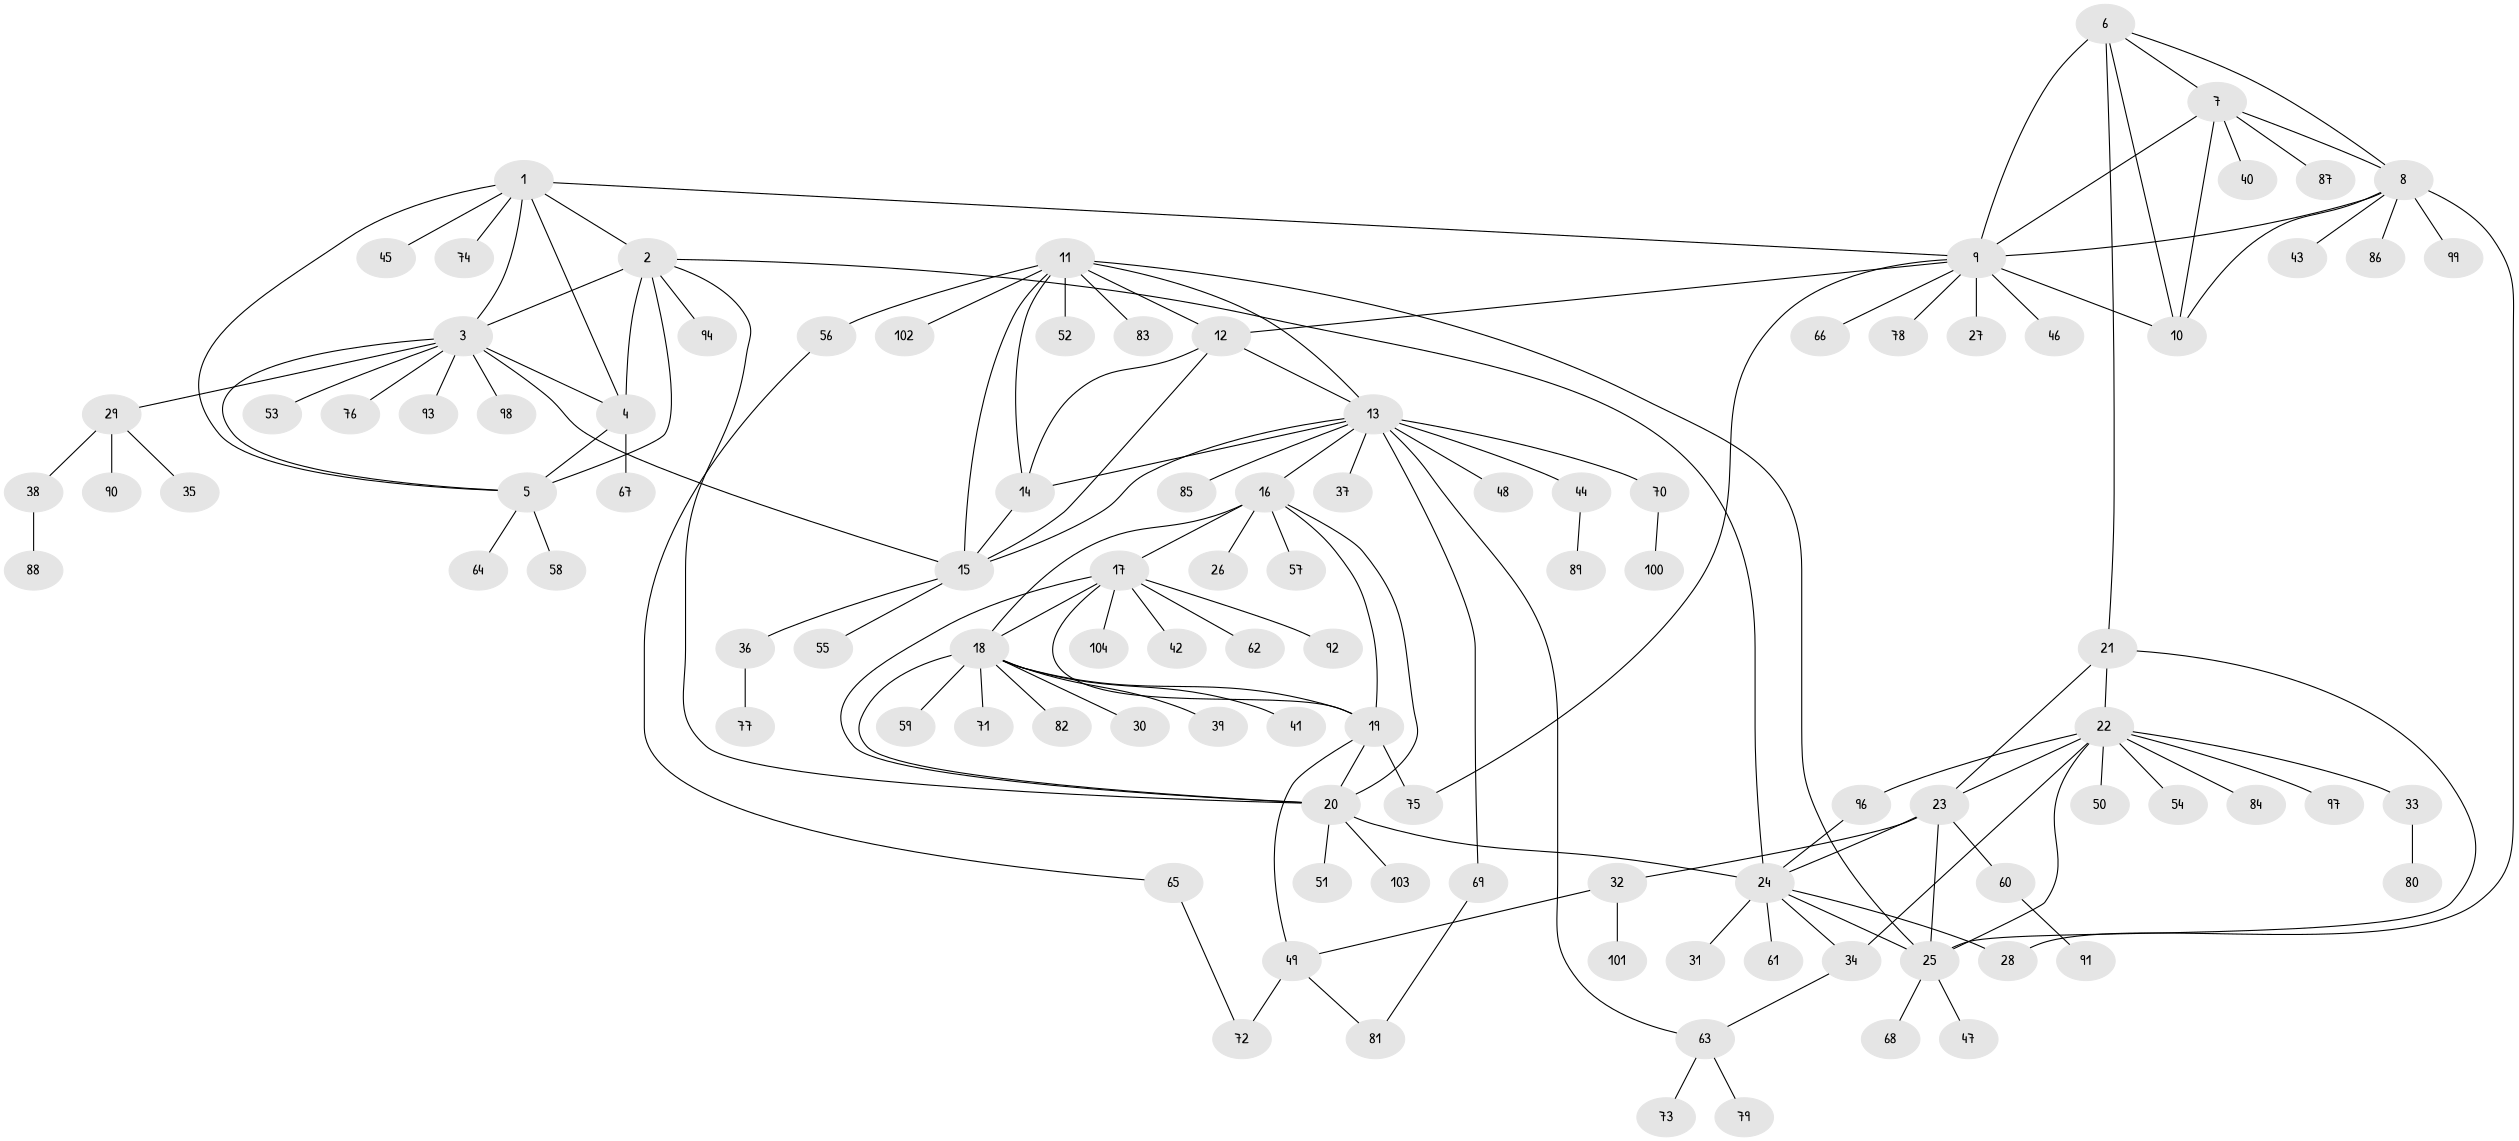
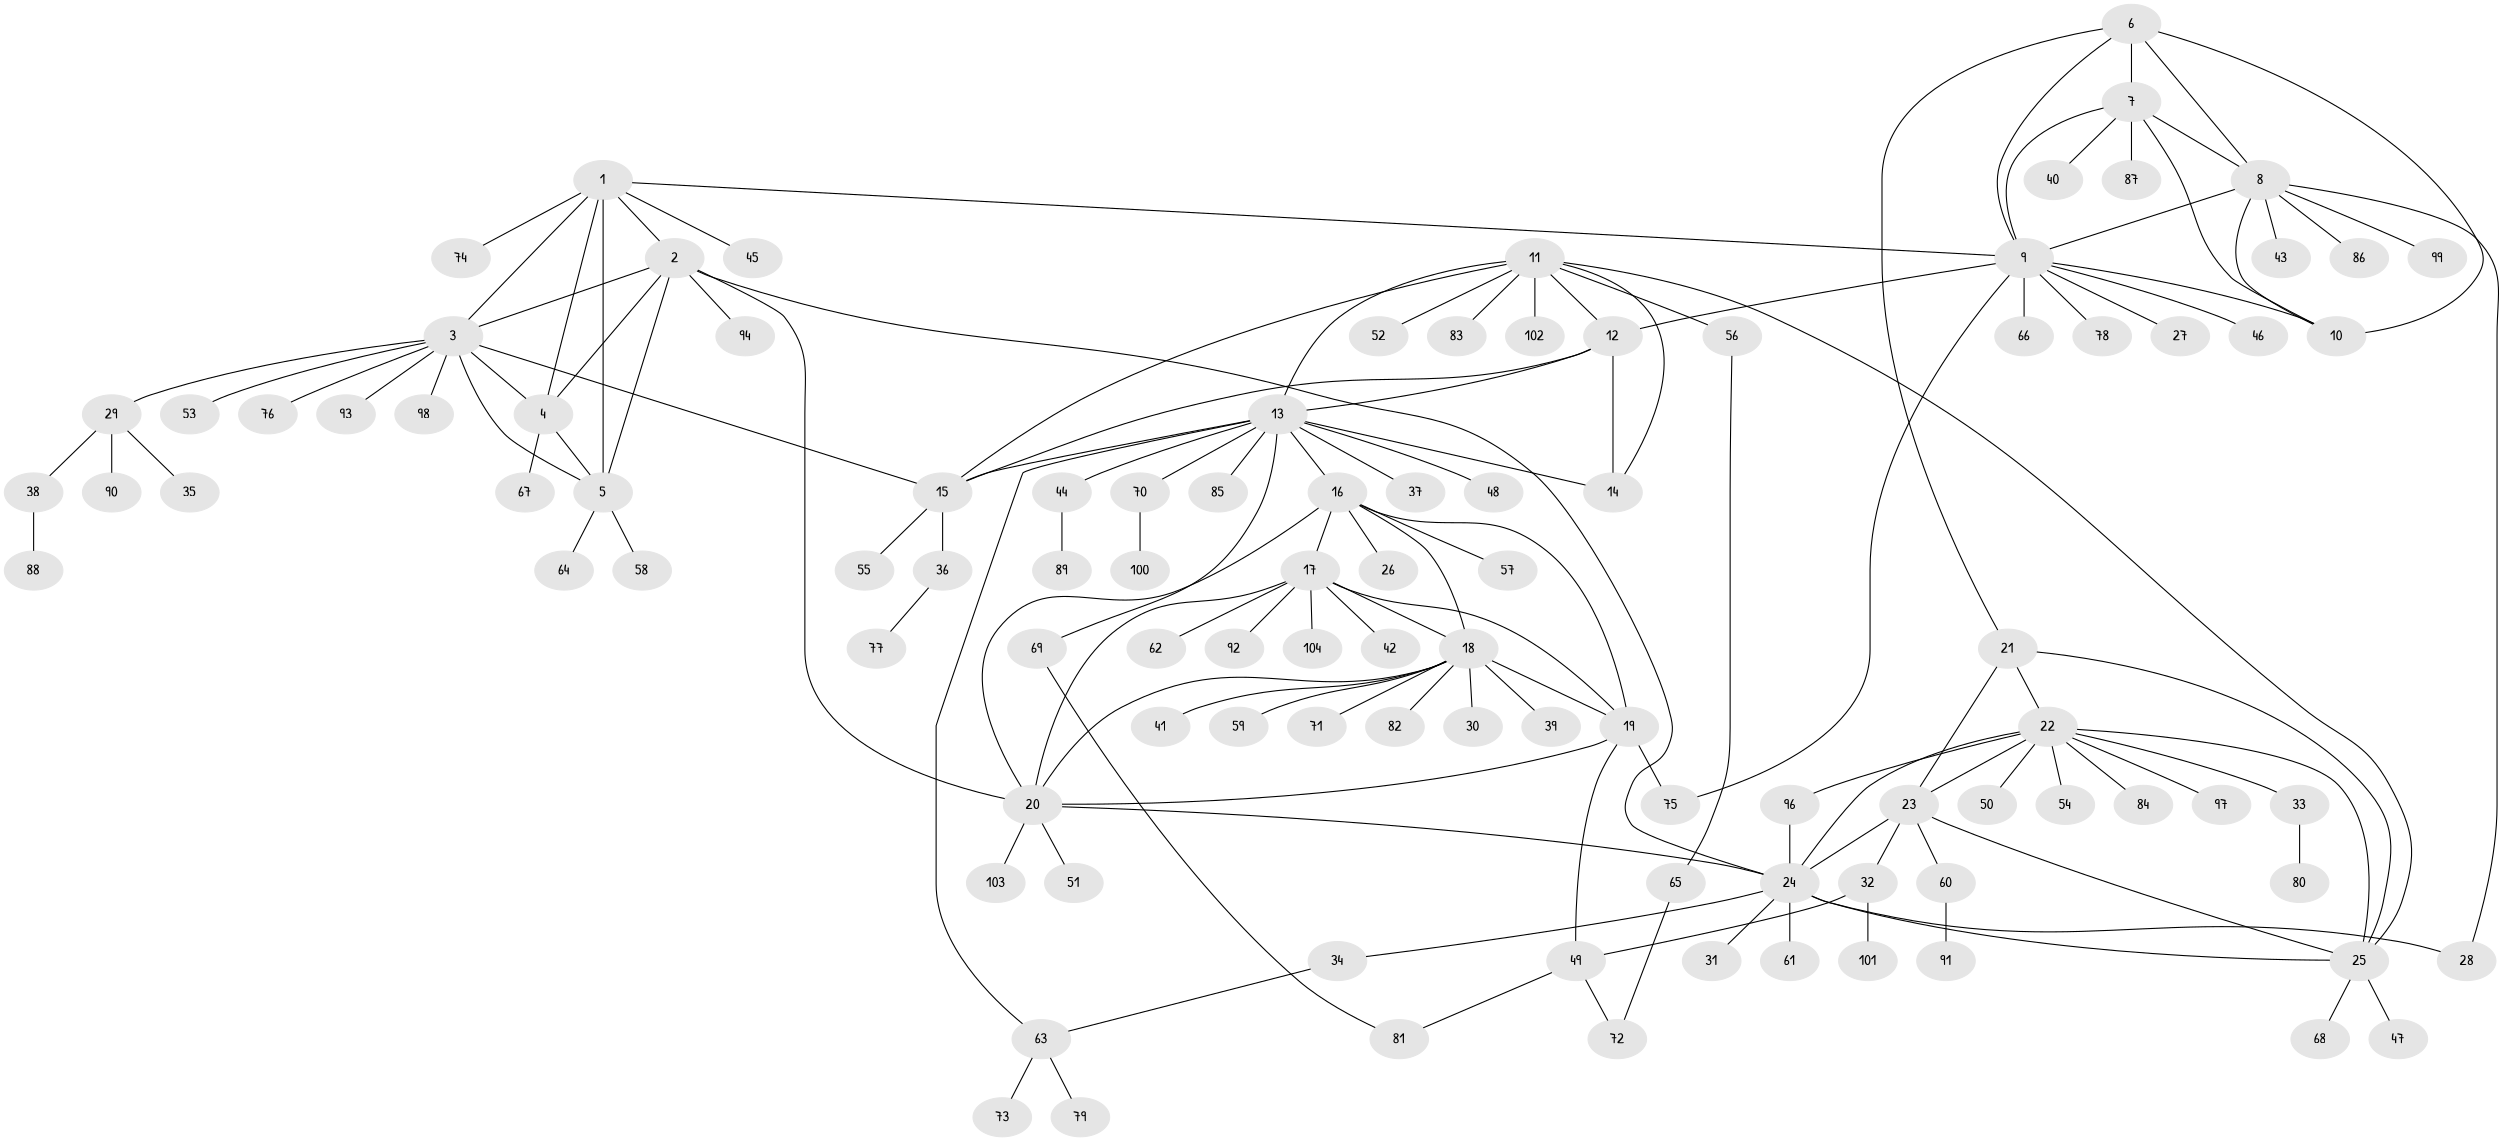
edge "14" -- "15": removed
edge "22" -- "34": now "22" -- "24"
